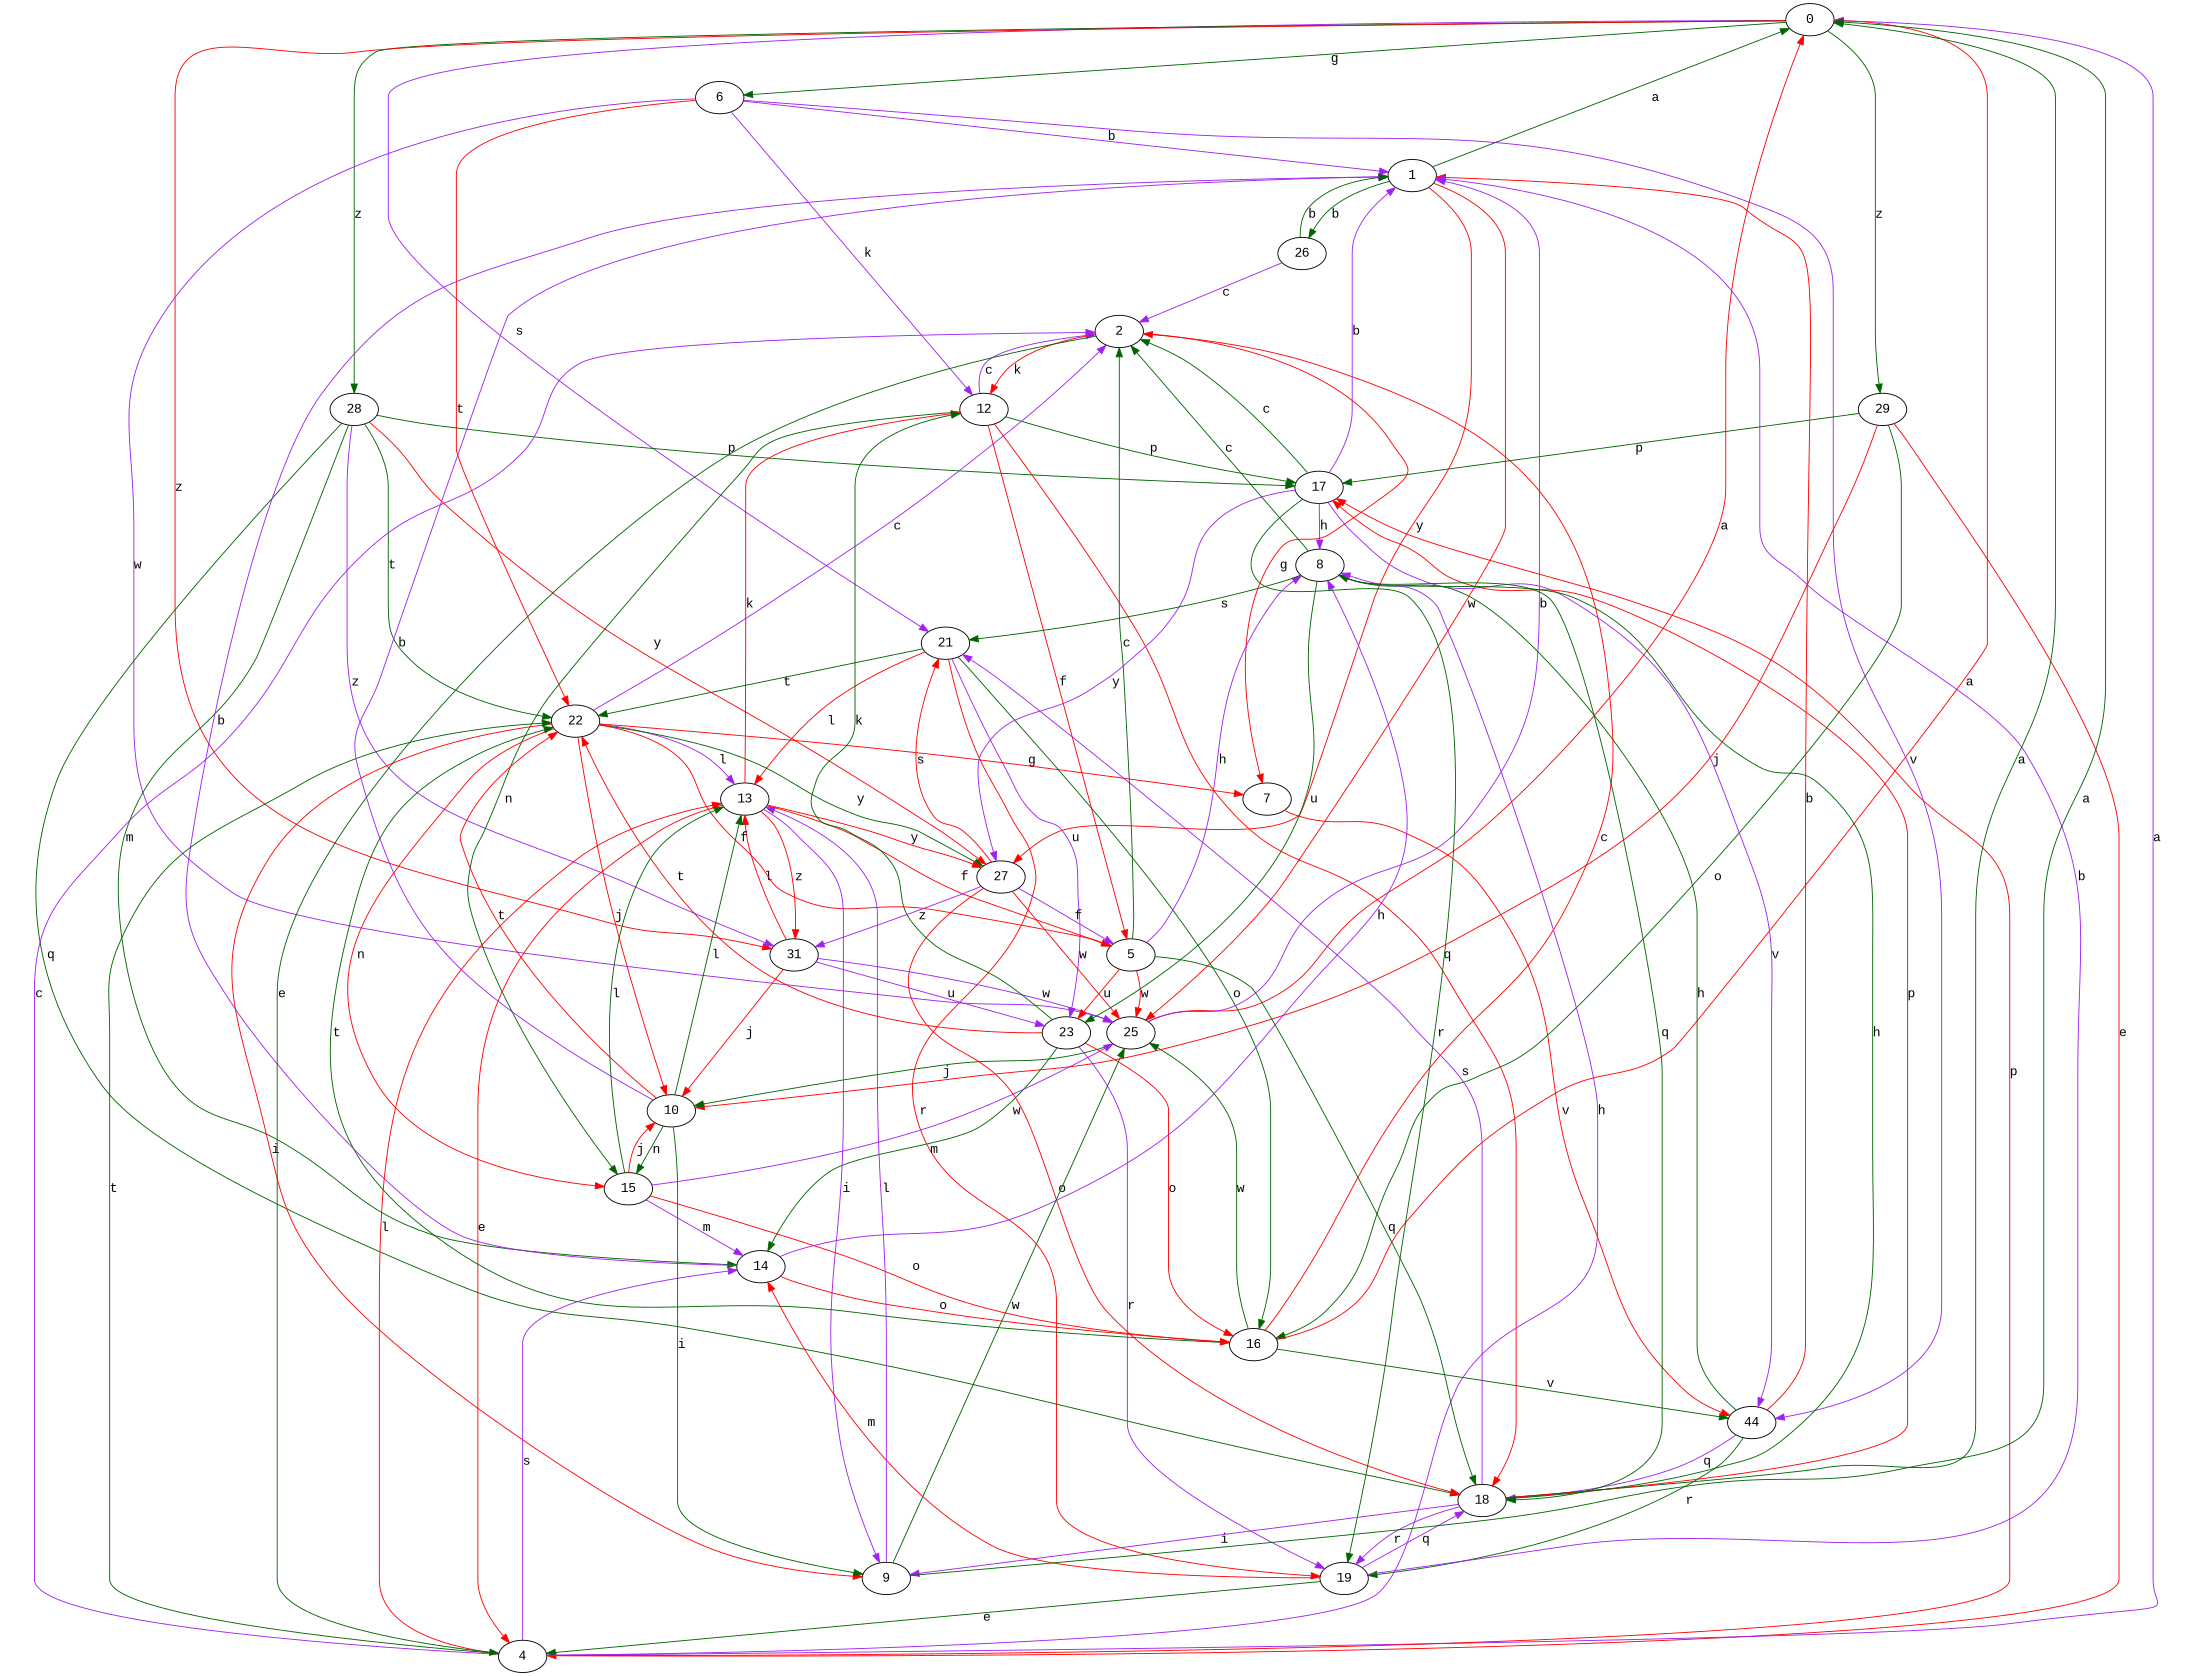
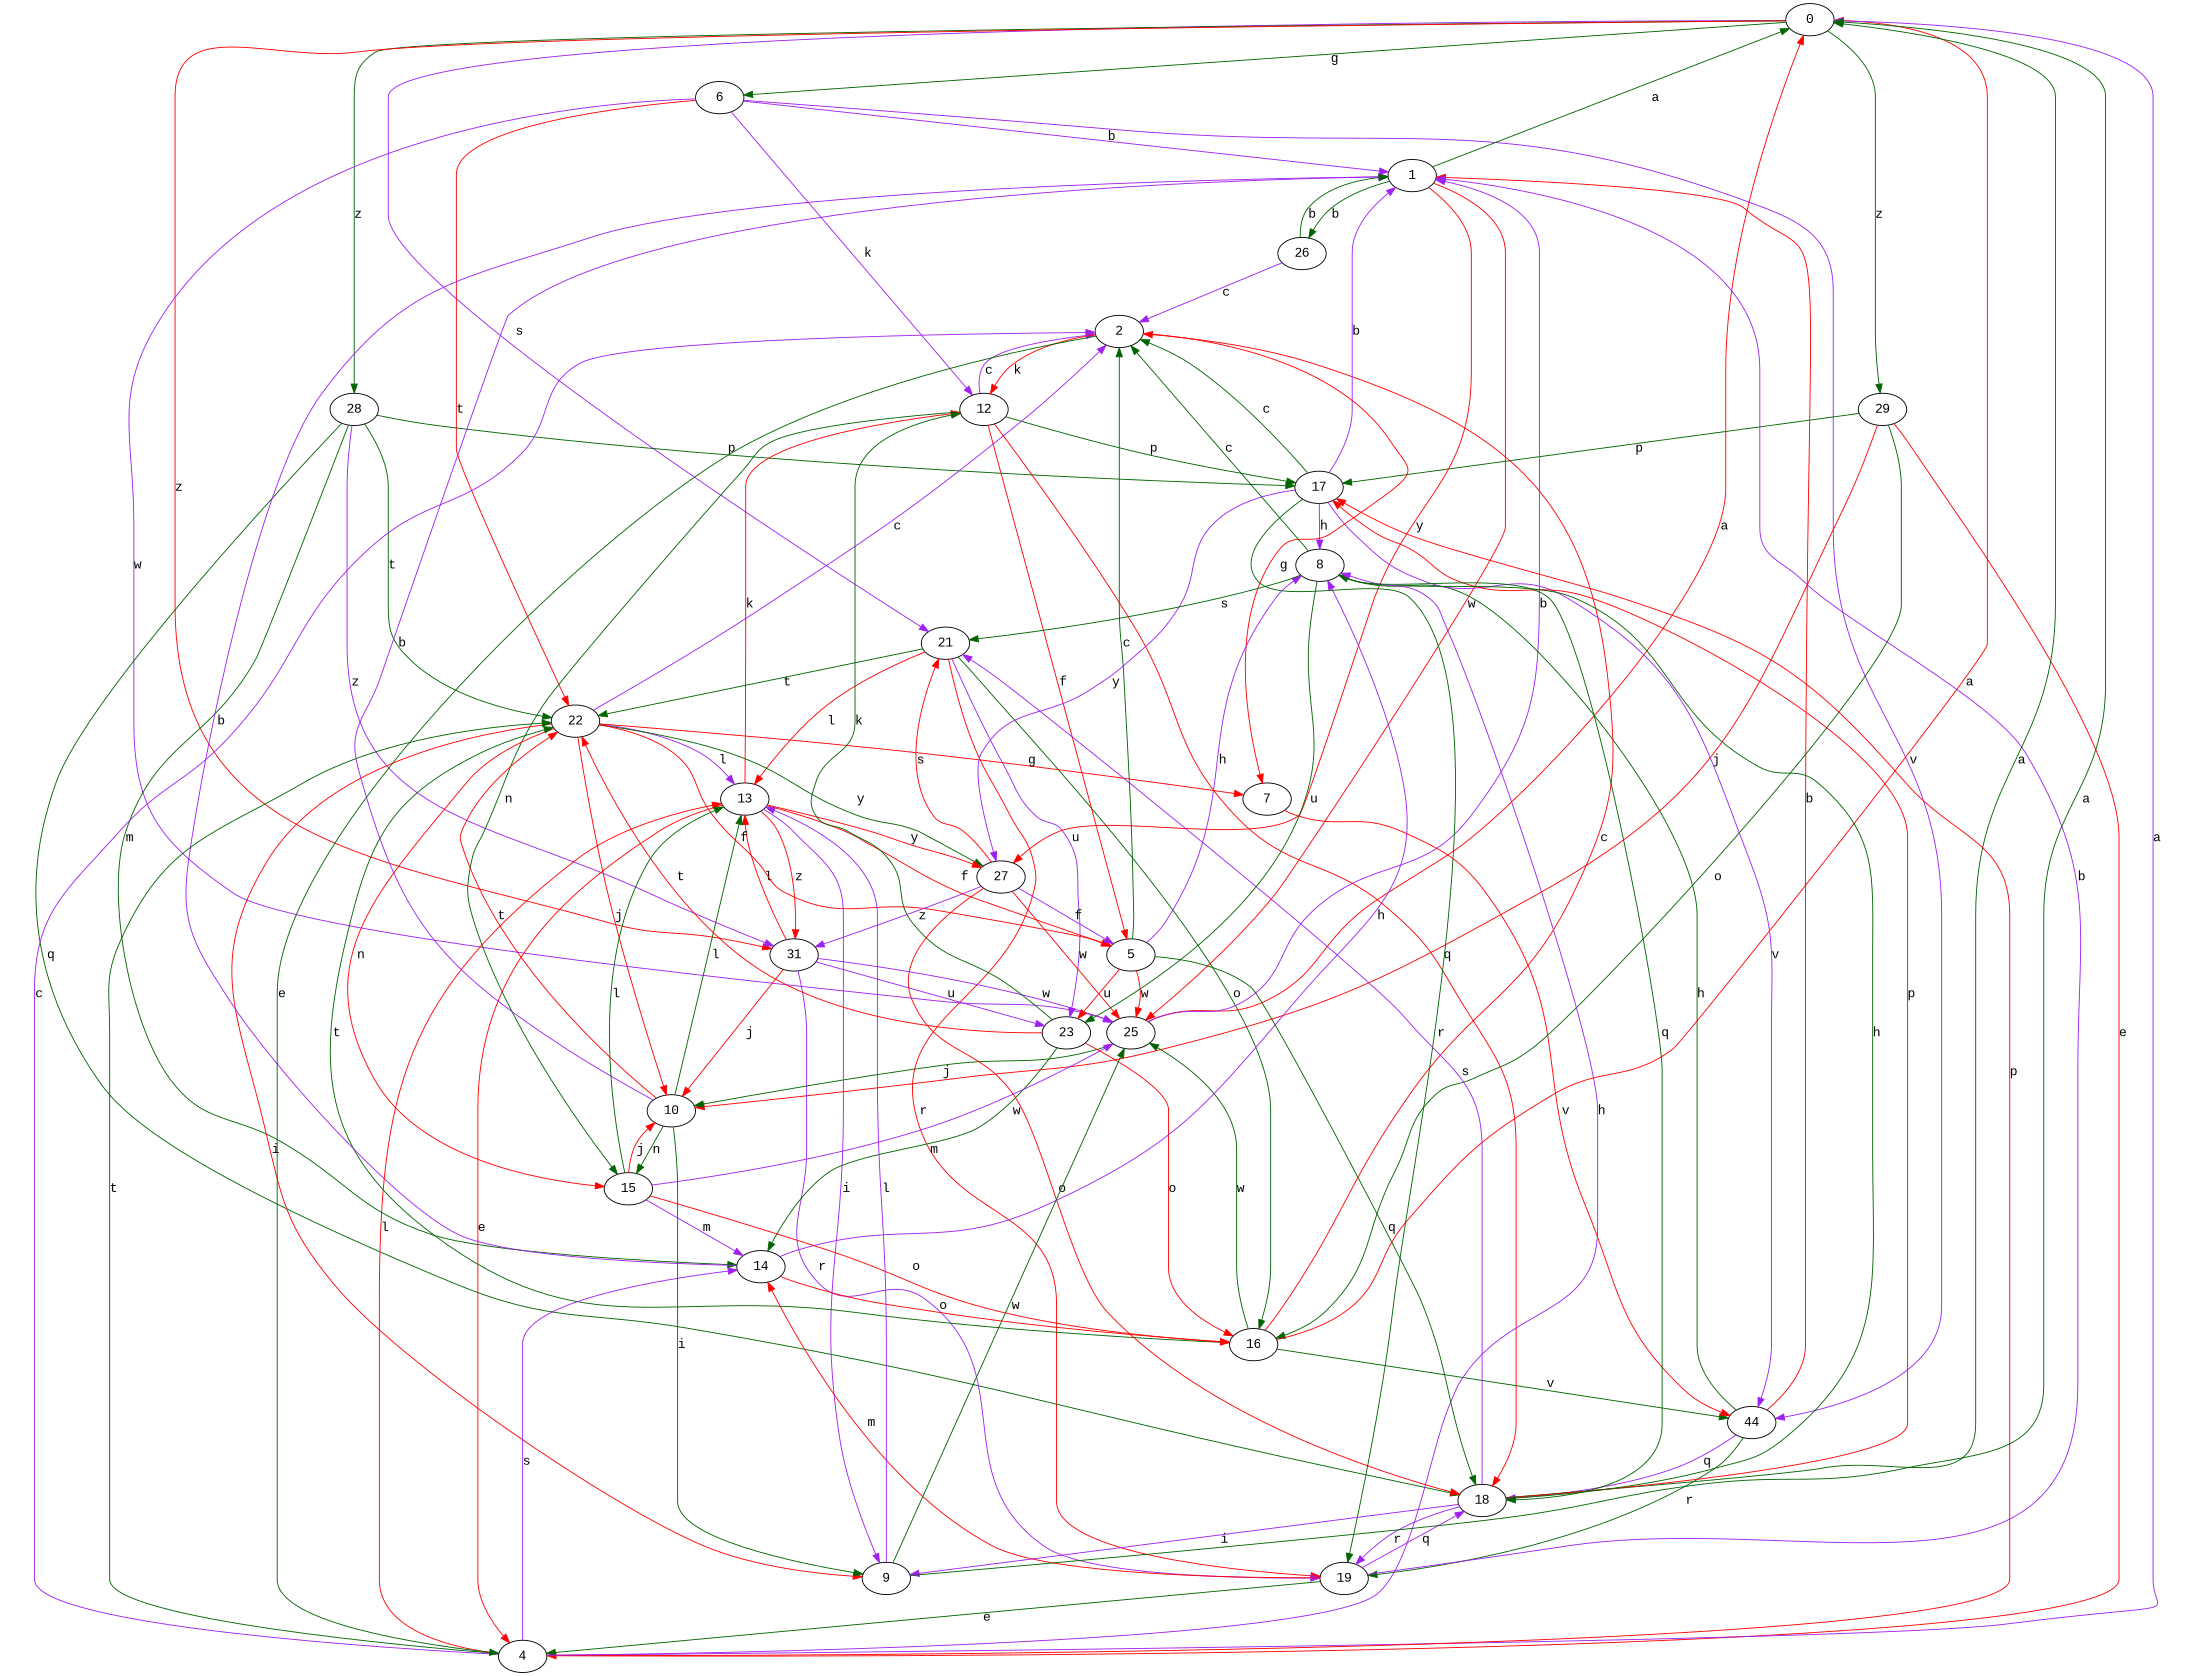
edge "28" -> "27": removed, label "y"
edge "23" -> "19": now "31" -> "19"
